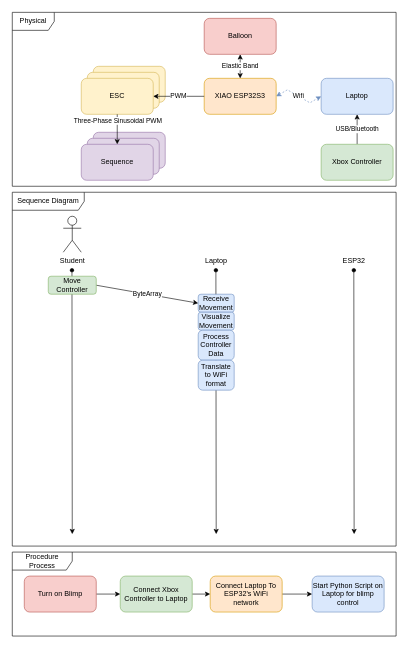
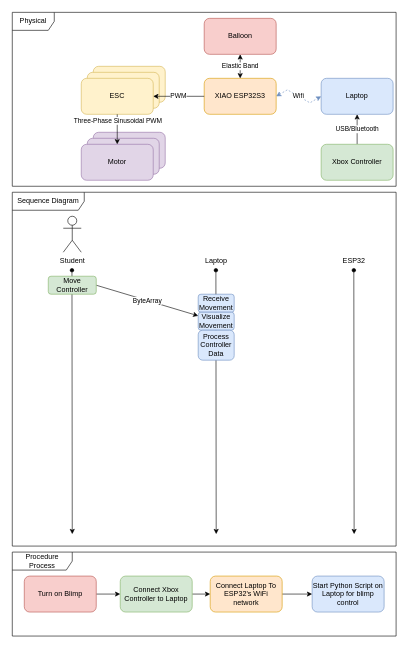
node "Sequence": label "Sequence" -> "Motor"
edge "Move Controller" -> "Receive Movement": now "Move Controller" -> "Visualize Movement"
node "Translate to WiFi format": removed
